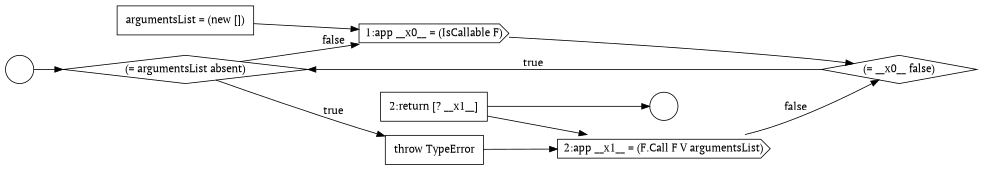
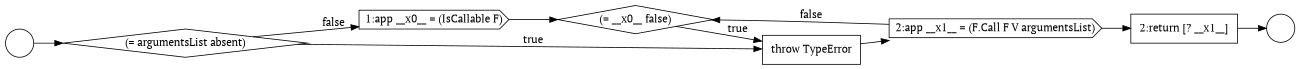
node "argumentsList = (new [])": removed
edge "(= __x0__ false)" -> "(= argumentsList absent)": now "(= __x0__ false)" -> "throw TypeError"
edge "2:return [? __x1__]" -> "2:app __x1__ = (F.Call F V argumentsList)": reversed
